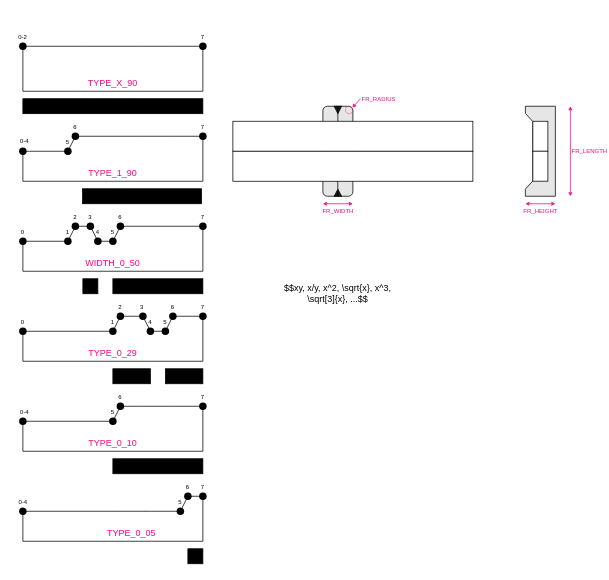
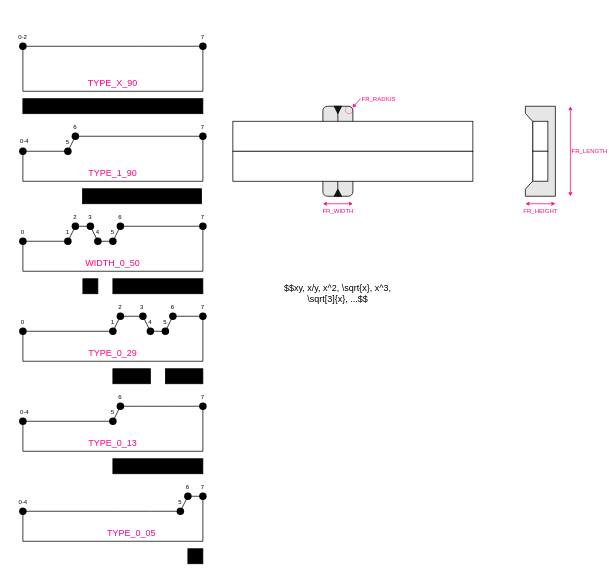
node "TYPE_0_10": label "TYPE_0_10" -> "TYPE_0_13"
